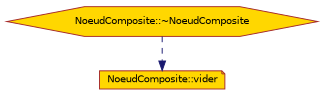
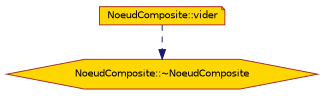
edge "NoeudComposite::~NoeudComposite" -> "NoeudComposite::vider": reversed
